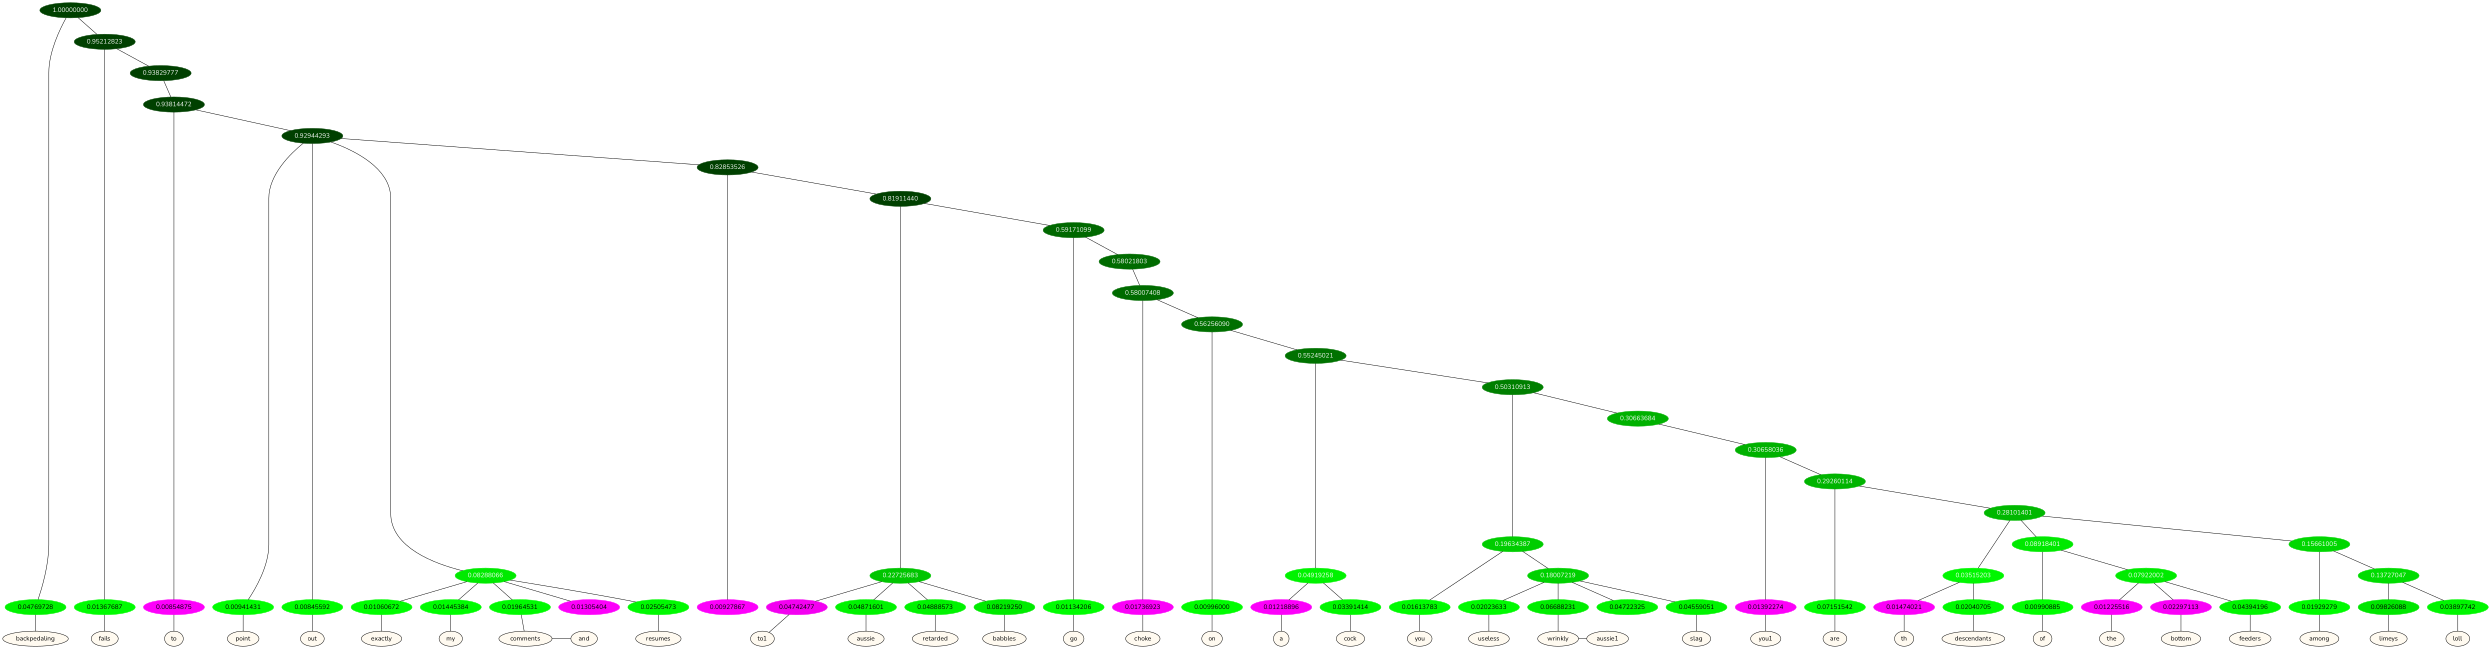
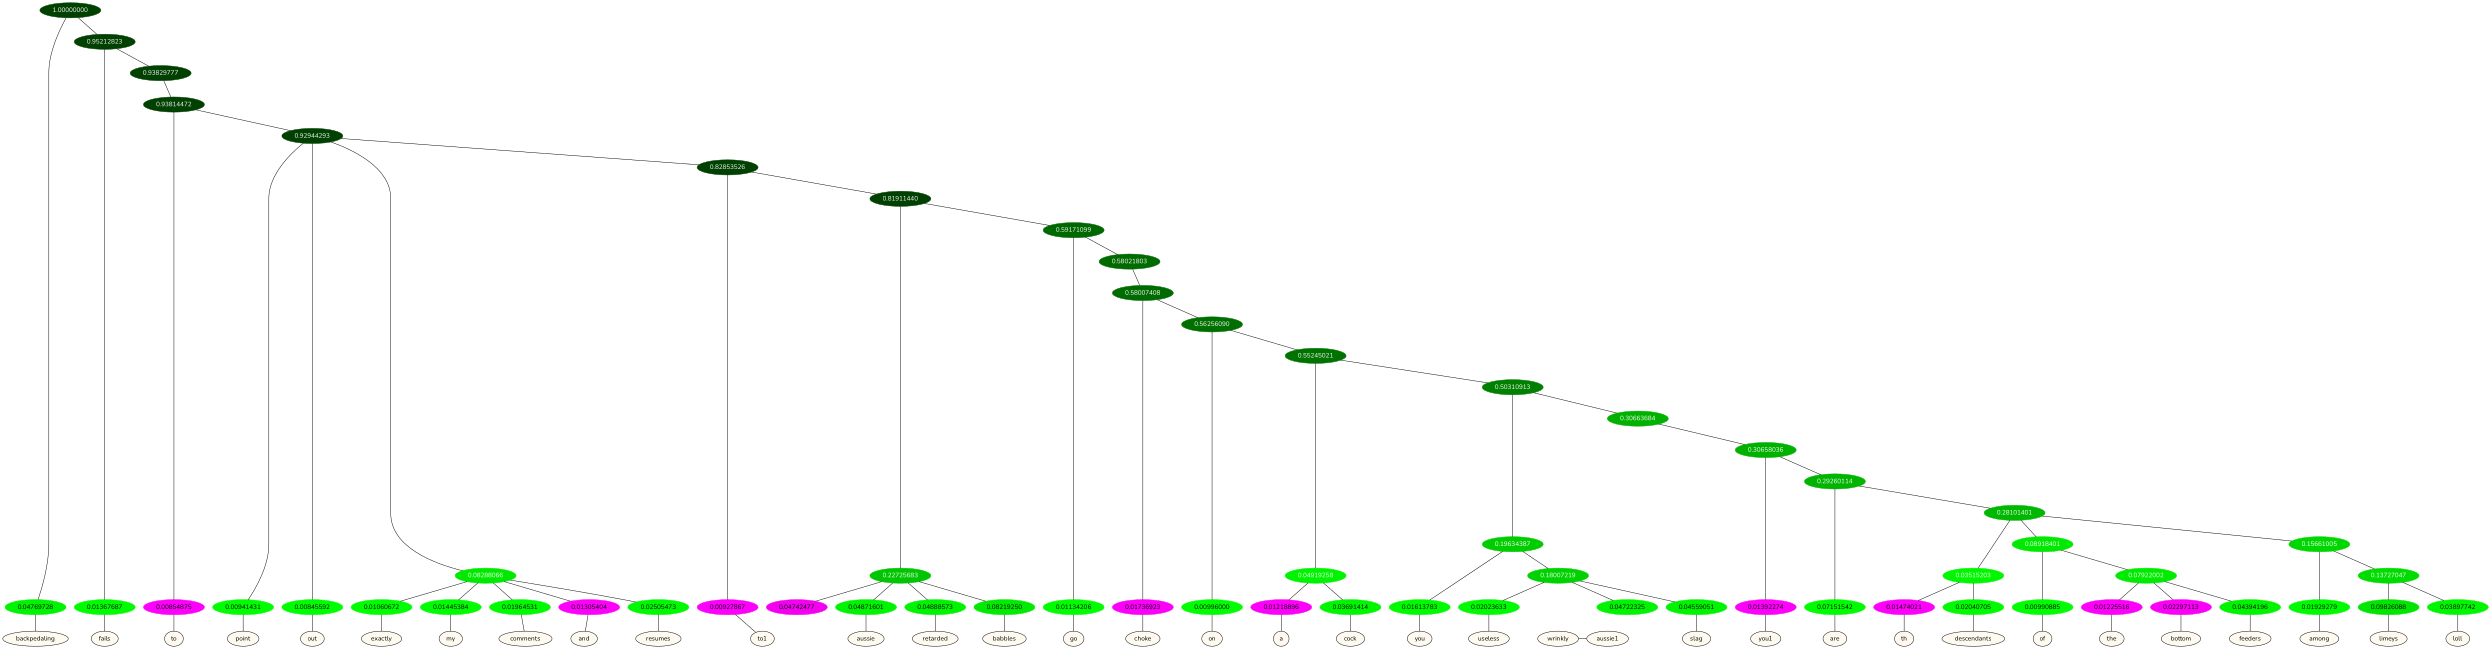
node "0.03391414": label "0.03391414" -> "0.03691414"
node "0.06688231": removed
edge "0.04742477" -- "to1": now "0.00927867" -- "to1"
edge "comments" -- "and": now "0.01305404" -- "and"
